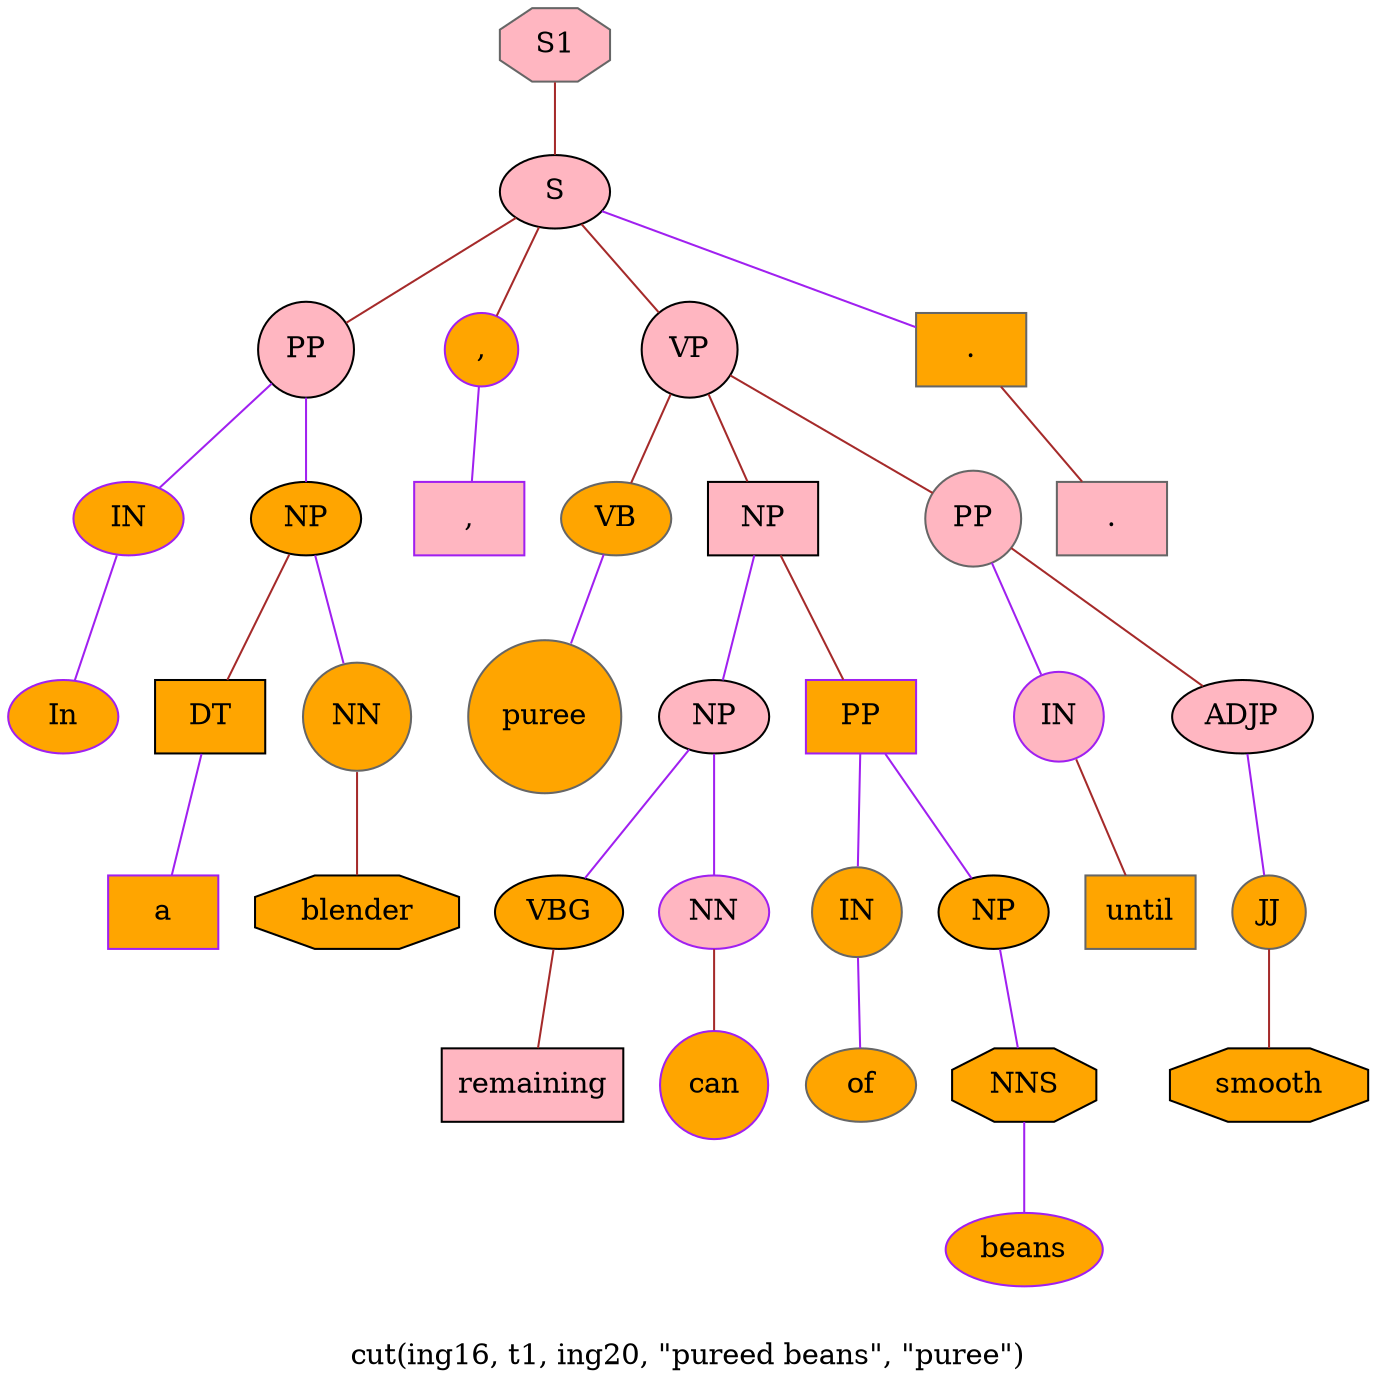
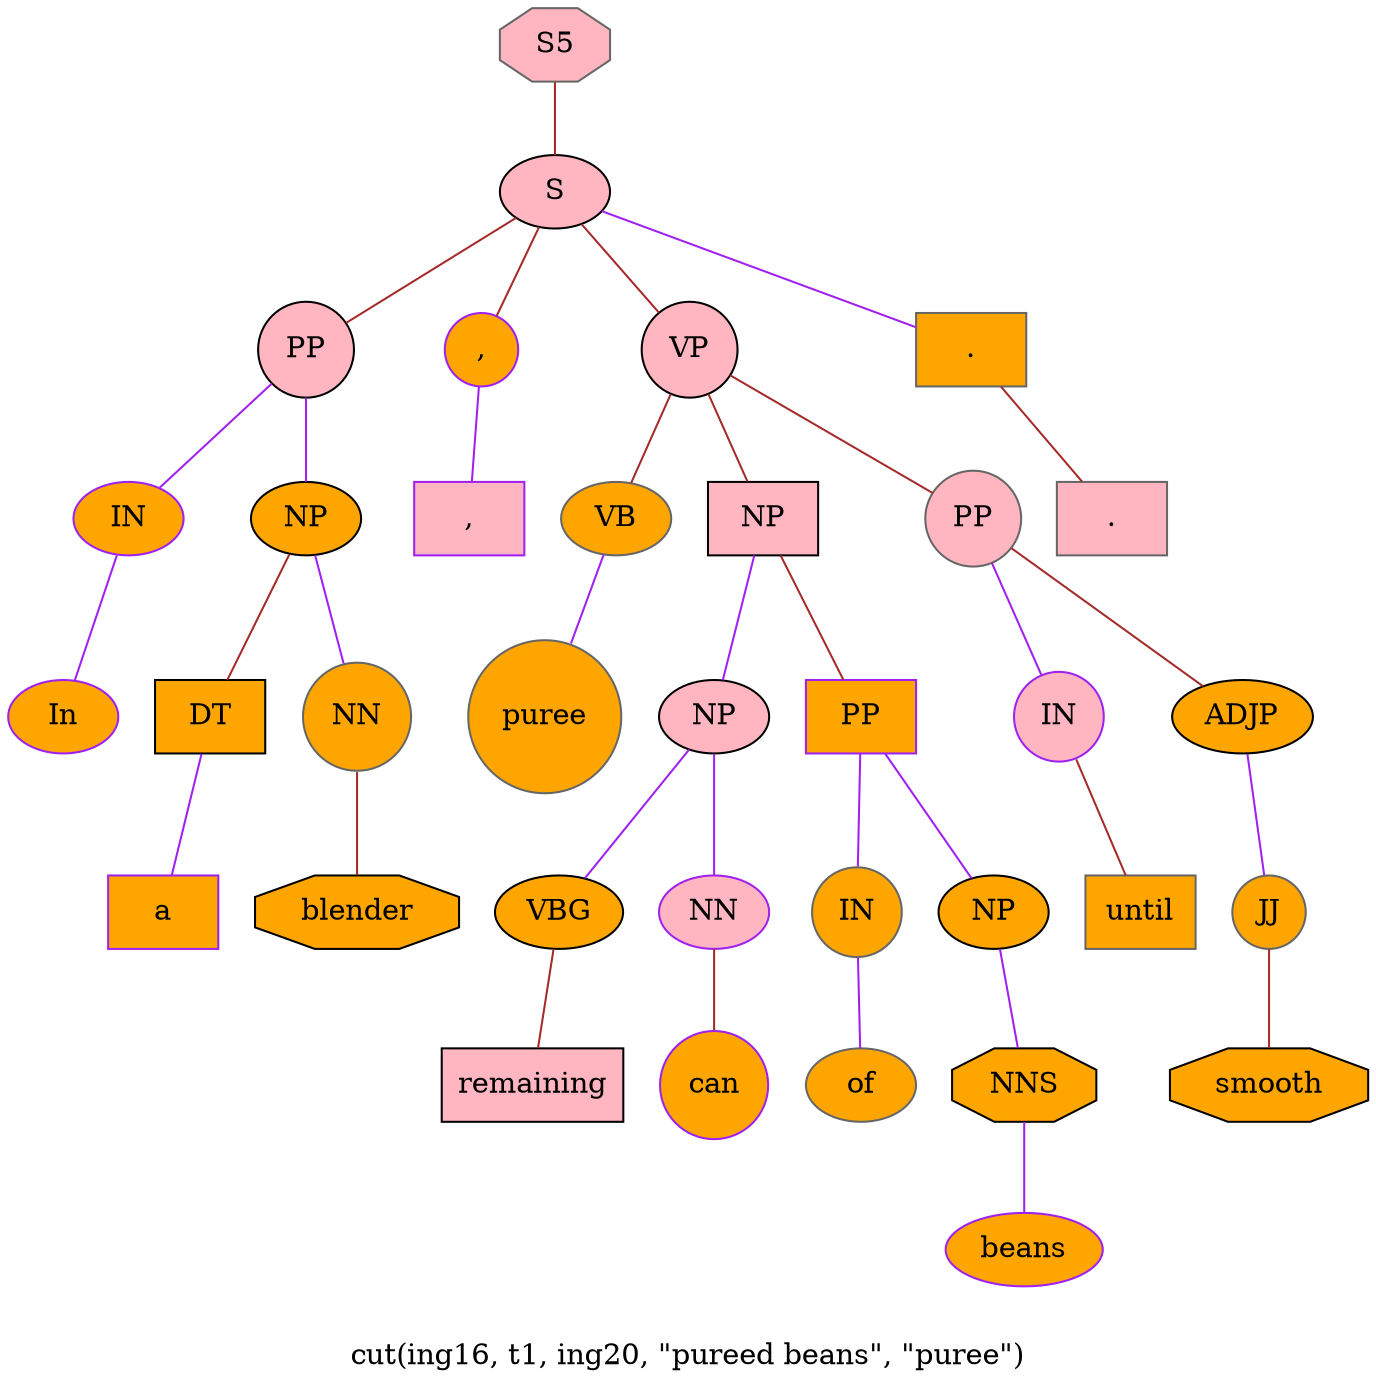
node "S1": label "S1" -> "S5"
node "ADJP": fillcolor lightpink -> orange
